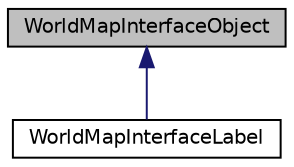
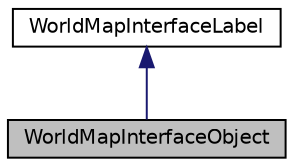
edge "WorldMapInterfaceLabel" -> "WorldMapInterfaceObject": reversed
